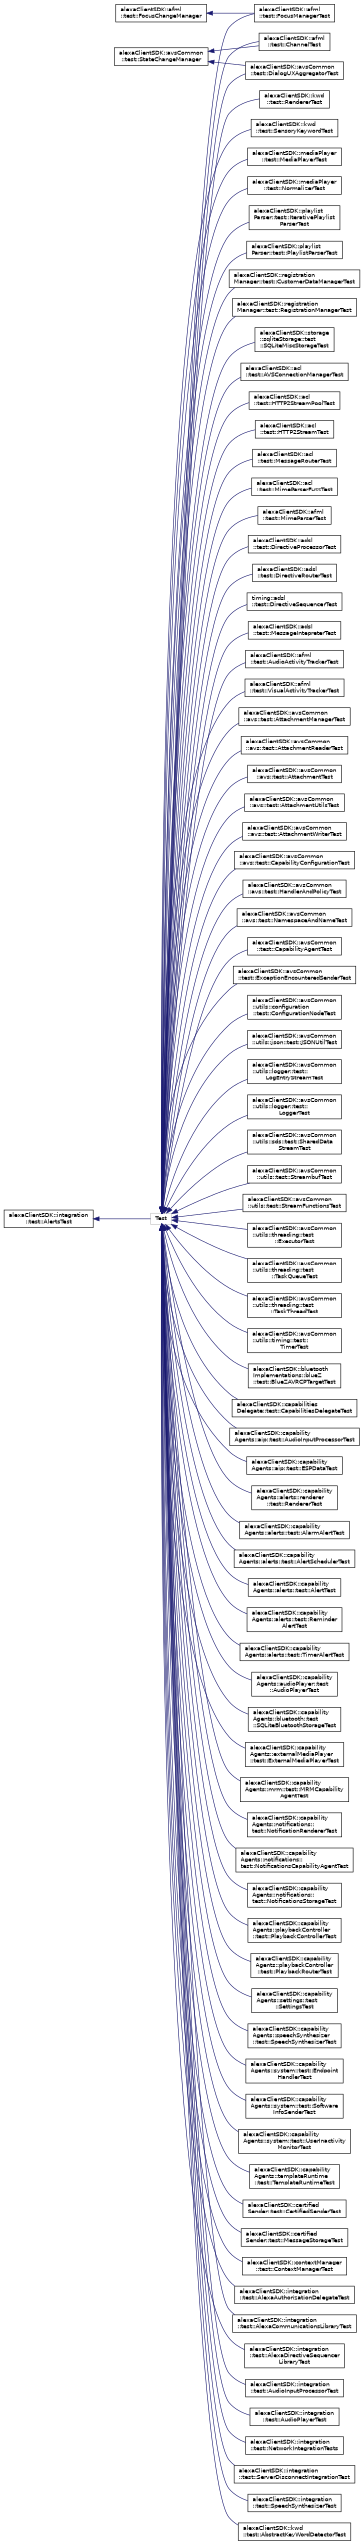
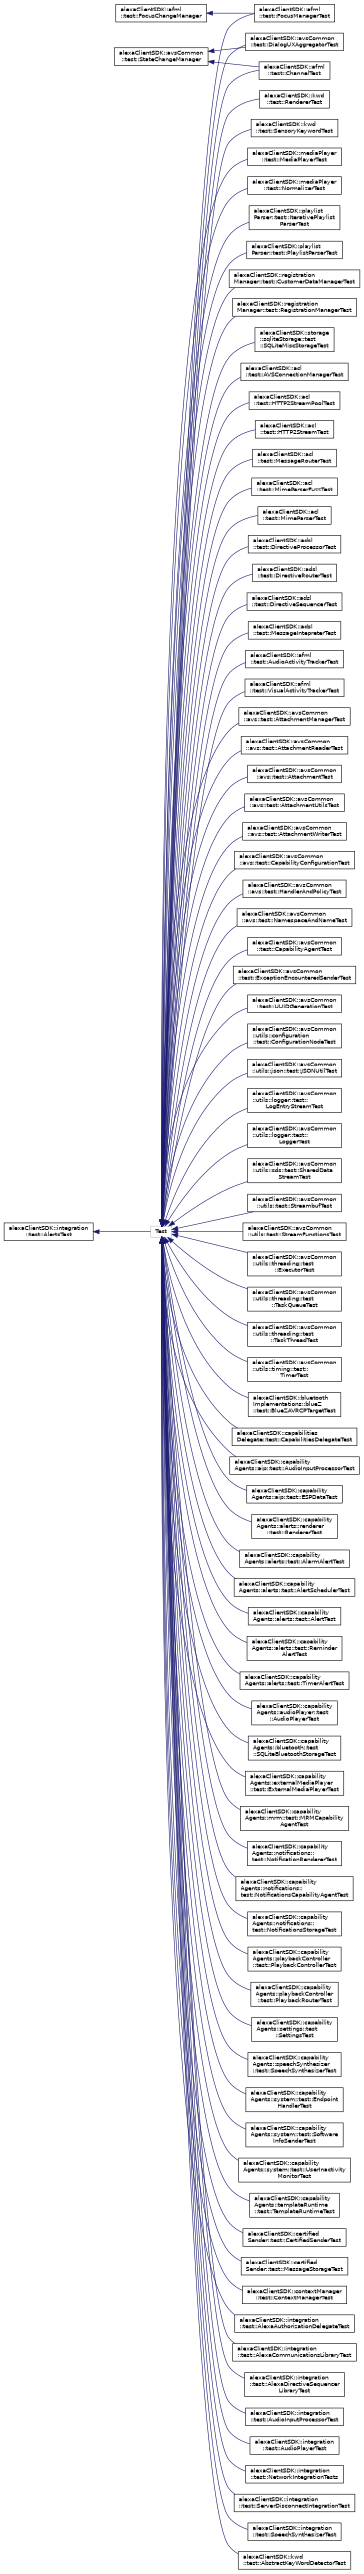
node "alexaClientSDK::afml ::test::MimeParserTest": label "alexaClientSDK::afml ::test::MimeParserTest" -> "alexaClientSDK::acl ::test::MimeParserTest"
node "timing::adsl ::test::DirectiveSequencerTest": label "timing::adsl ::test::DirectiveSequencerTest" -> "alexaClientSDK::adsl ::test::DirectiveSequencerTest"
node "alexaClientSDK::avsCommon ::test::UUIDGenerationTest": added
